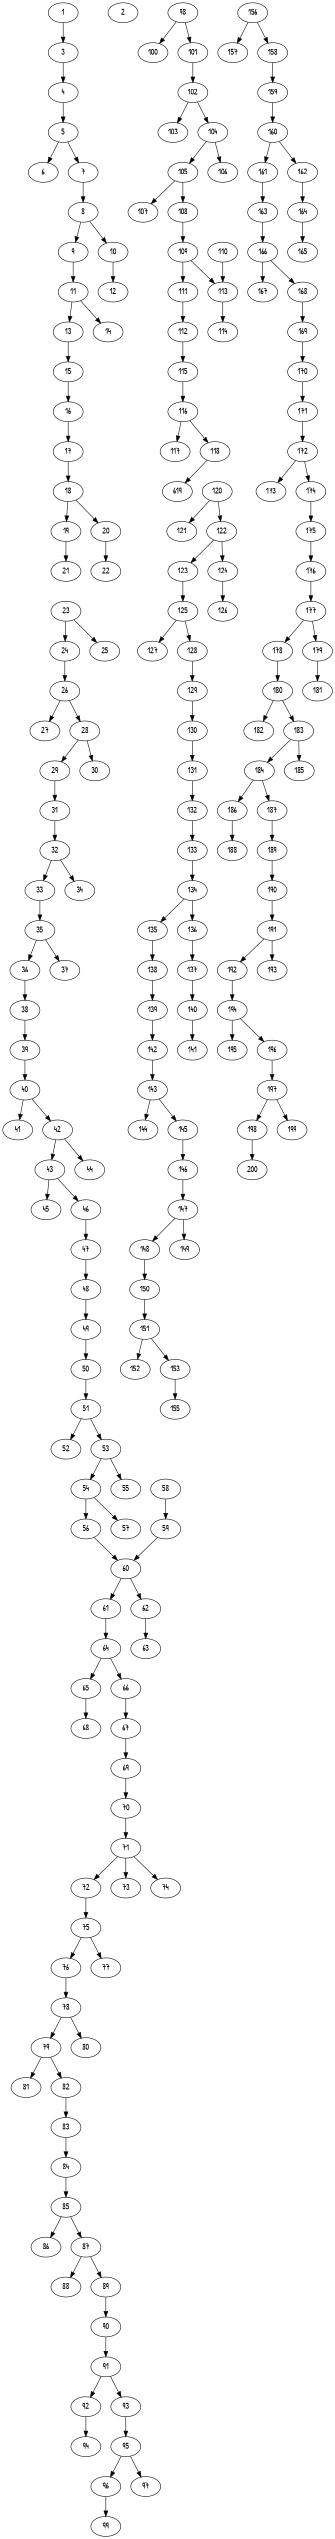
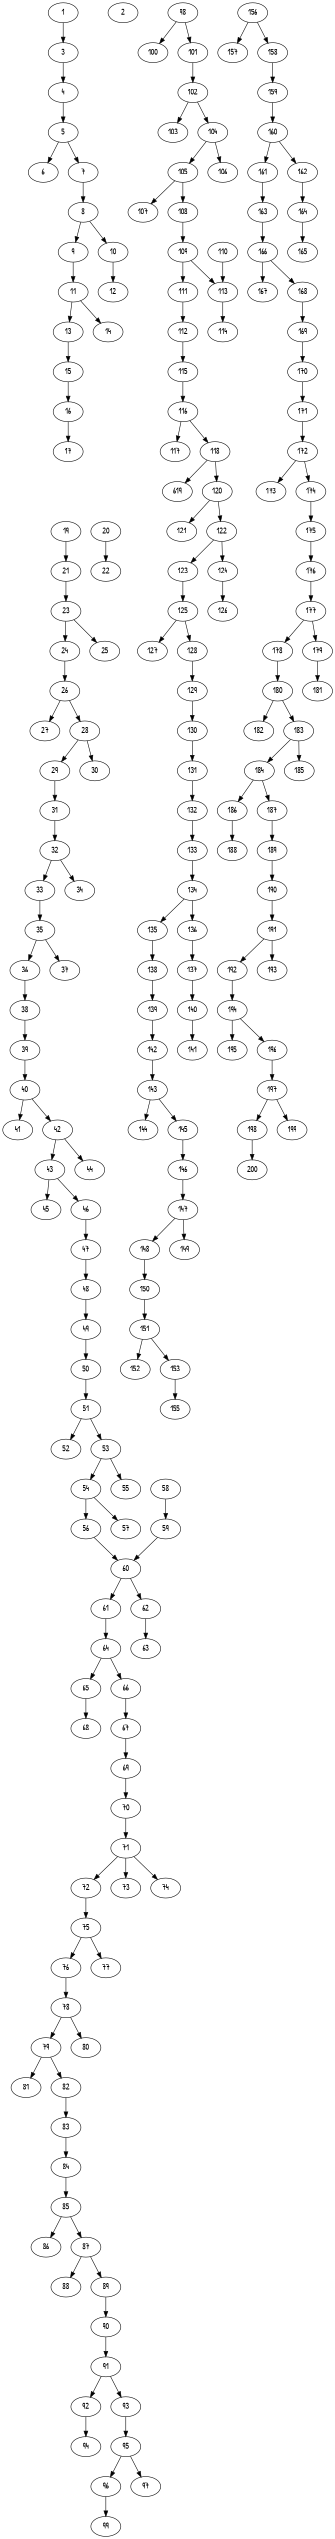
edge "118" -> "120": added
node "18": removed
edge "21" -> "23": added
